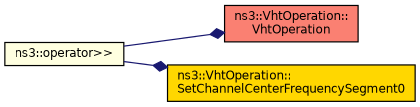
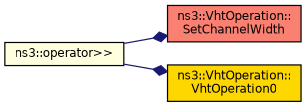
node "ns3::VhtOperation:: VhtOperation": label "ns3::VhtOperation:: VhtOperation" -> "ns3::VhtOperation:: SetChannelWidth"
node "ns3::VhtOperation:: SetChannelCenterFrequencySegment0": label "ns3::VhtOperation:: SetChannelCenterFrequencySegment0" -> "ns3::VhtOperation:: VhtOperation0"
